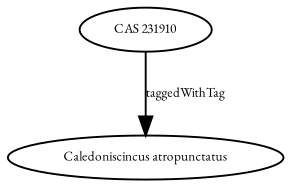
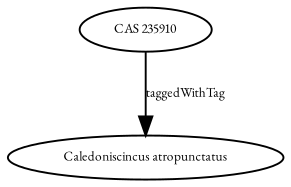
node "CAS 231910": label "CAS 231910" -> "CAS 235910"
